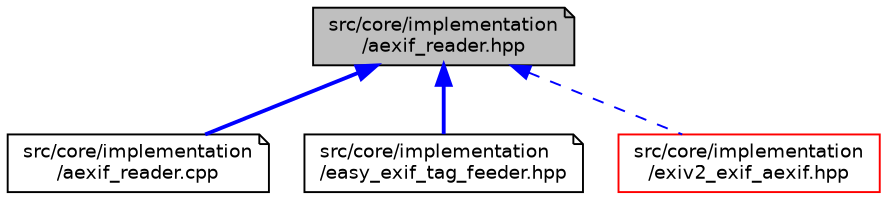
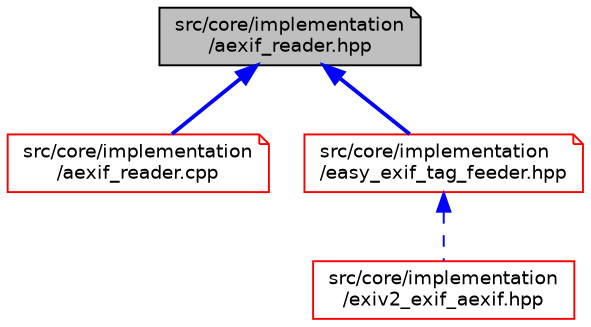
edge "src/core/implementation /exiv2_exif_aexif.hpp" -> "src/core/implementation /aexif_reader.hpp": now "src/core/implementation /exiv2_exif_aexif.hpp" -> "src/core/implementation /easy_exif_tag_feeder.hpp"
node "src/core/implementation /aexif_reader.cpp": color black -> red
node "src/core/implementation /easy_exif_tag_feeder.hpp": color black -> red
